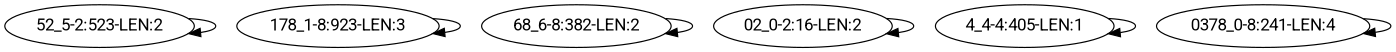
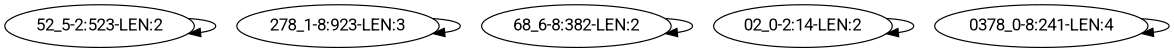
node "178_1-8:923-LEN:3": label "178_1-8:923-LEN:3" -> "278_1-8:923-LEN:3"
node "02_0-2:16-LEN:2": label "02_0-2:16-LEN:2" -> "02_0-2:14-LEN:2"
node "4_4-4:405-LEN:1": removed
